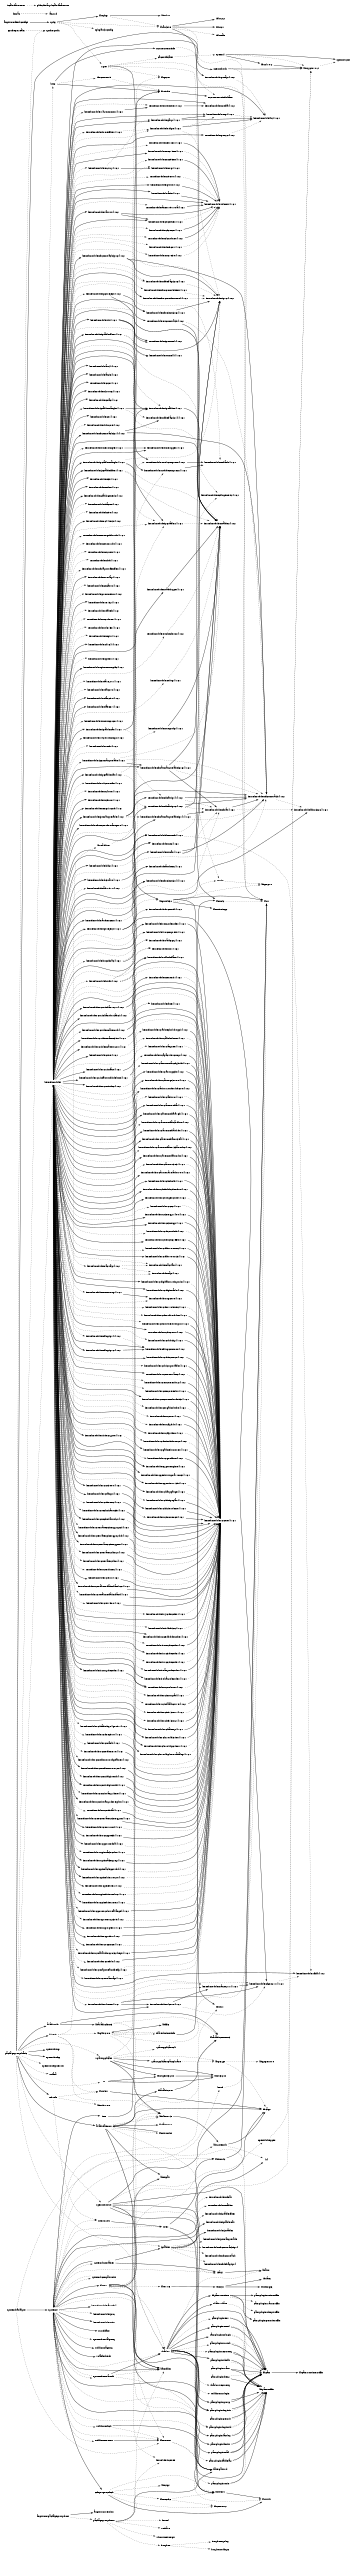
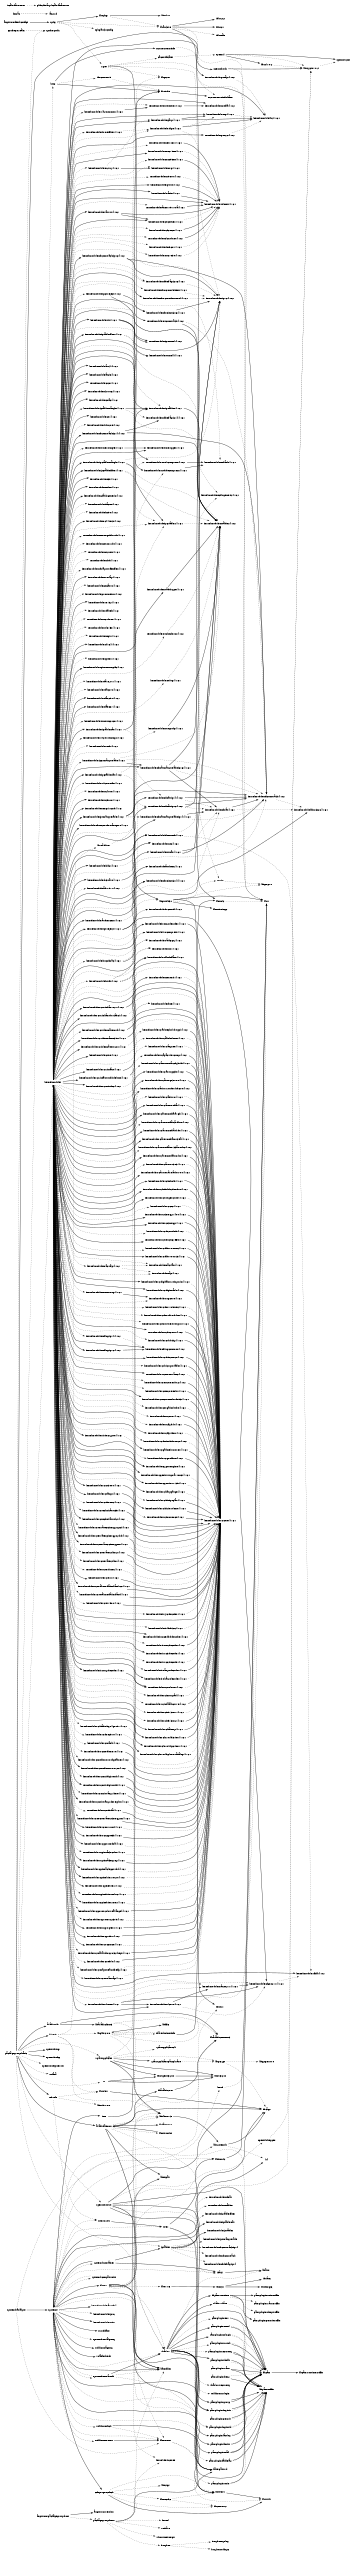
edge "libssl1.0.2" -> "libcrypto1.0.2": style bold -> dashed
